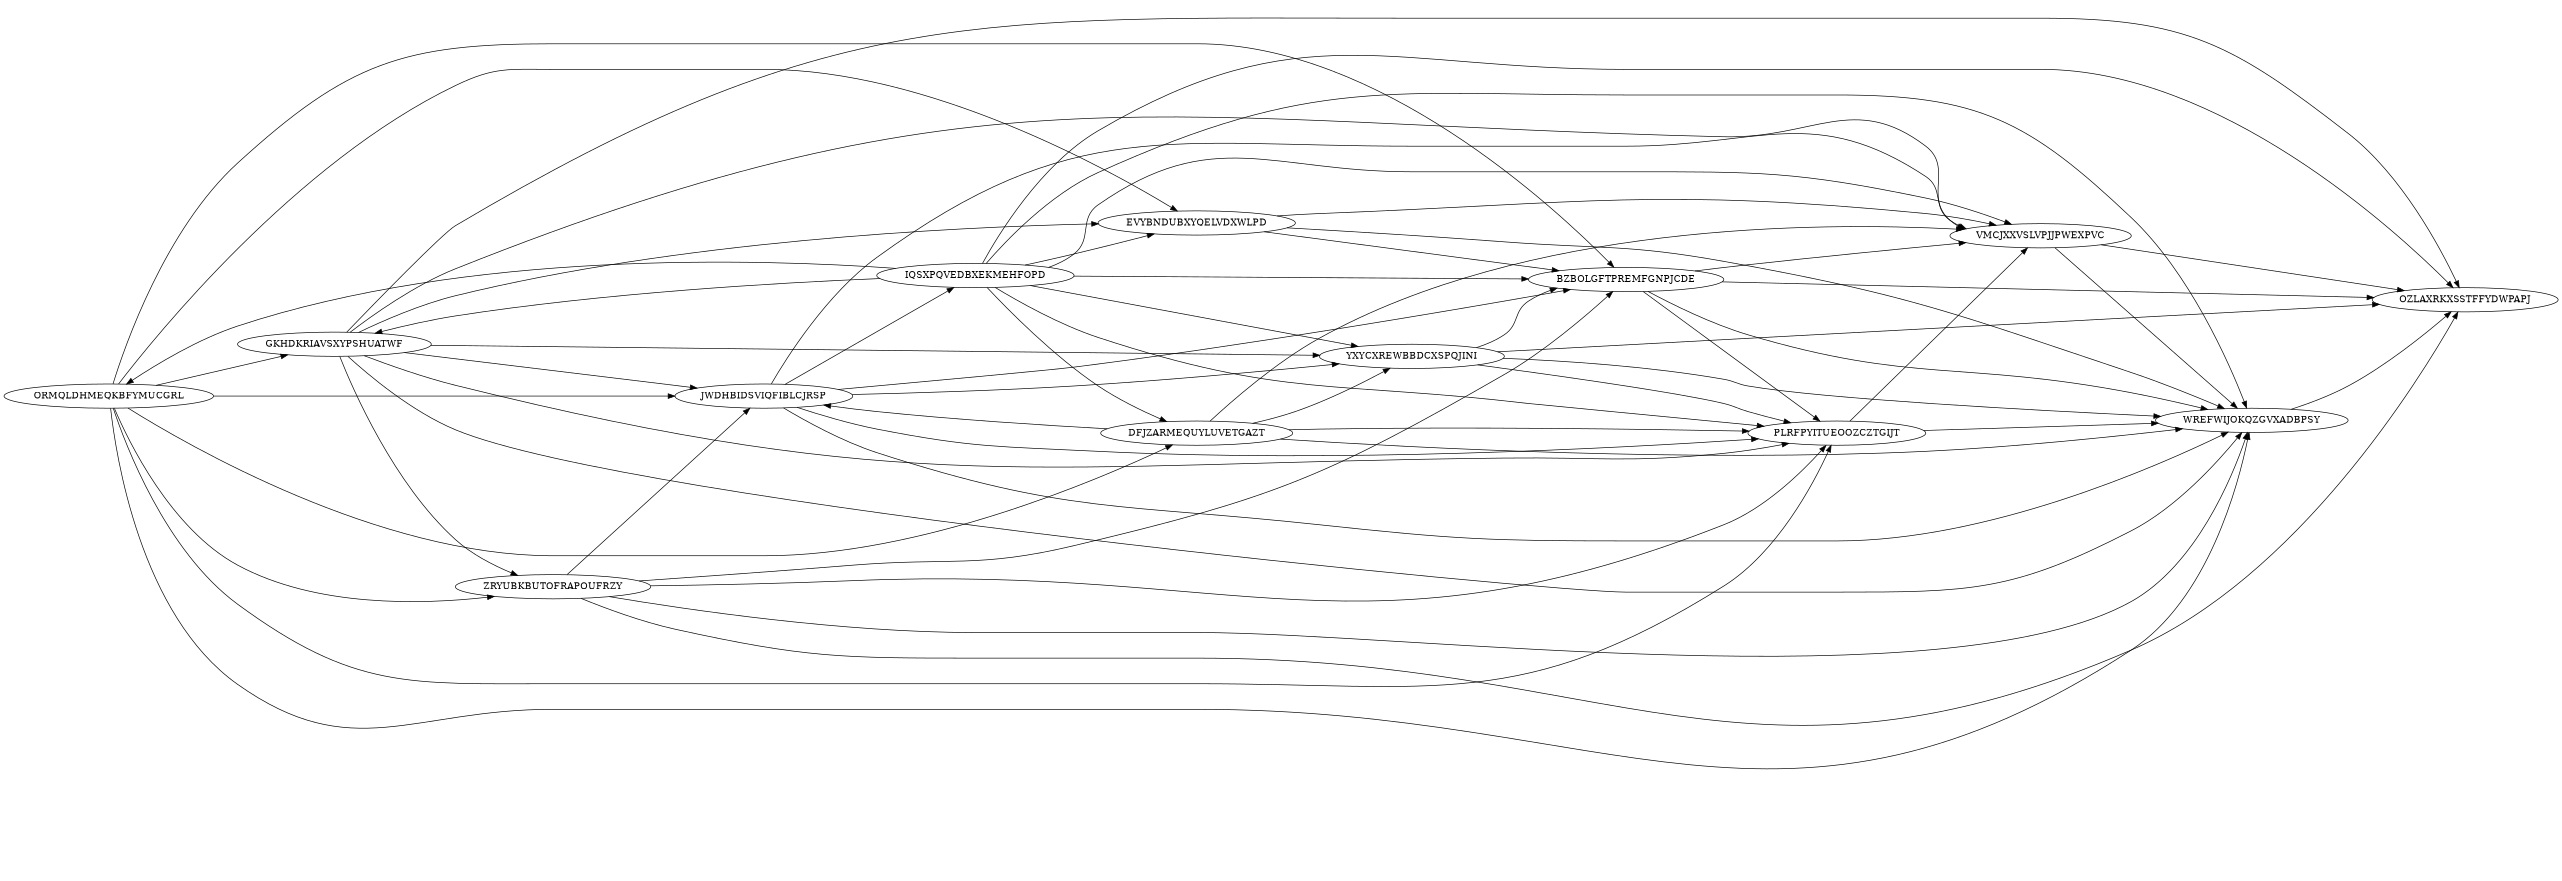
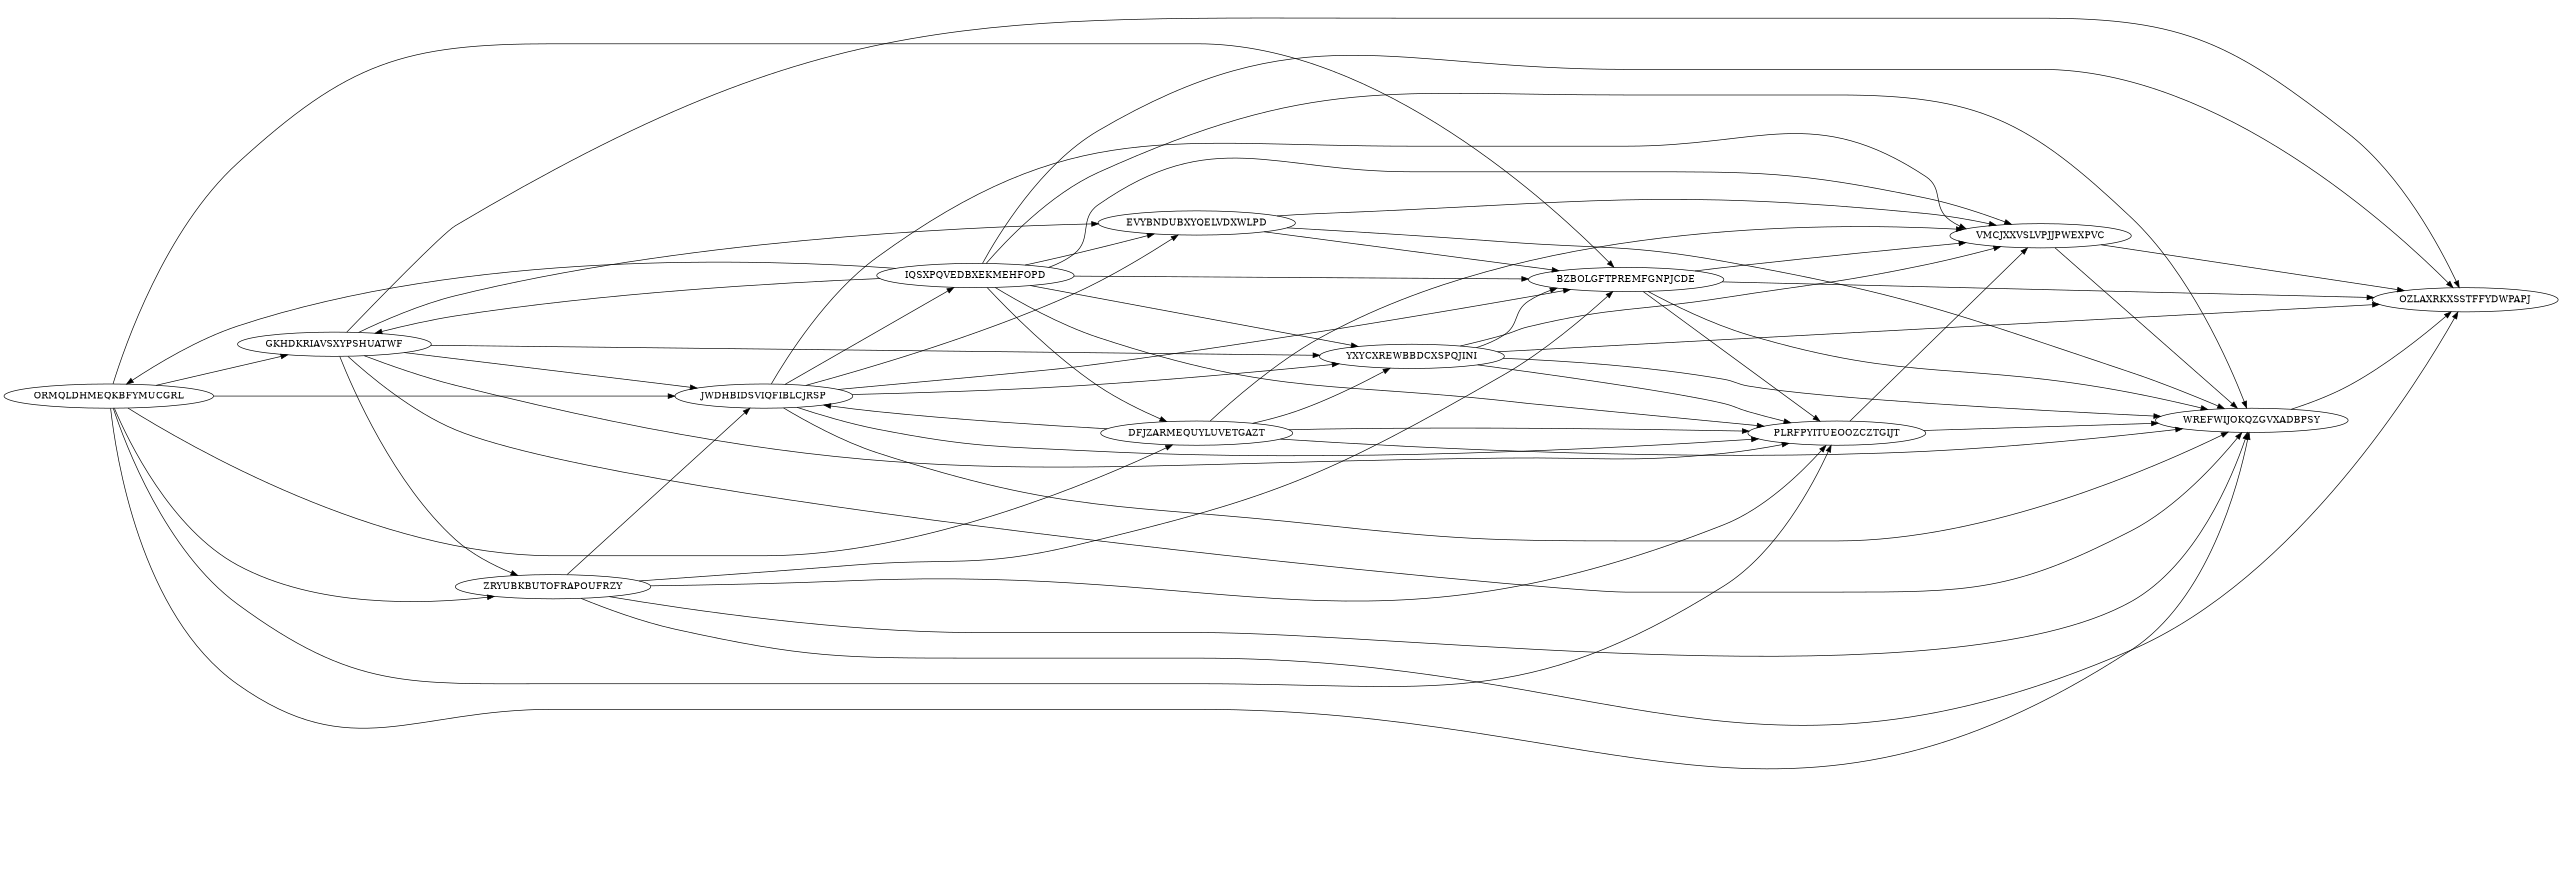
edge "ORMQLDHMEQKBFYMUCGRL" -> "EVYBNDUBXYQELVDXWLPD": now "JWDHBIDSVIQFIBLCJRSP" -> "EVYBNDUBXYQELVDXWLPD"
edge "GKHDKRIAVSXYPSHUATWF" -> "VMCJXXVSLVPJJPWEXPVC": now "YXYCXREWBBDCXSPQJINI" -> "VMCJXXVSLVPJJPWEXPVC"
